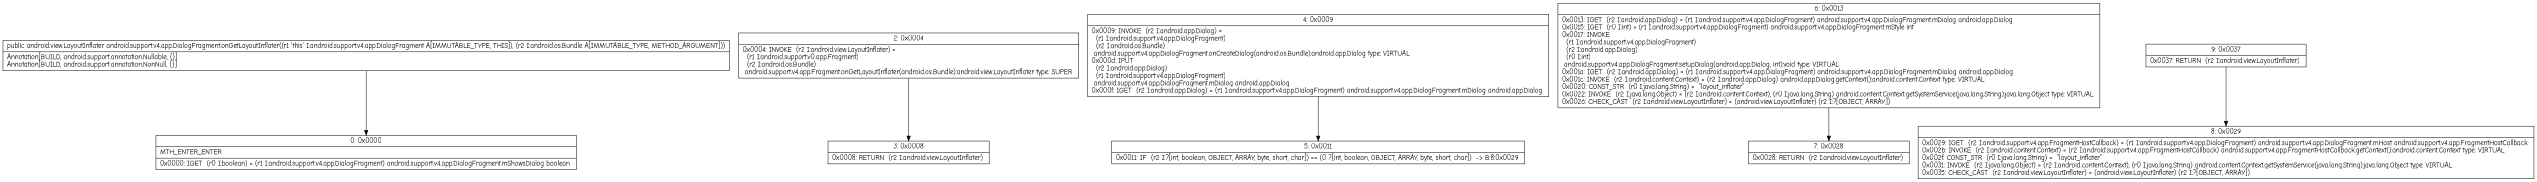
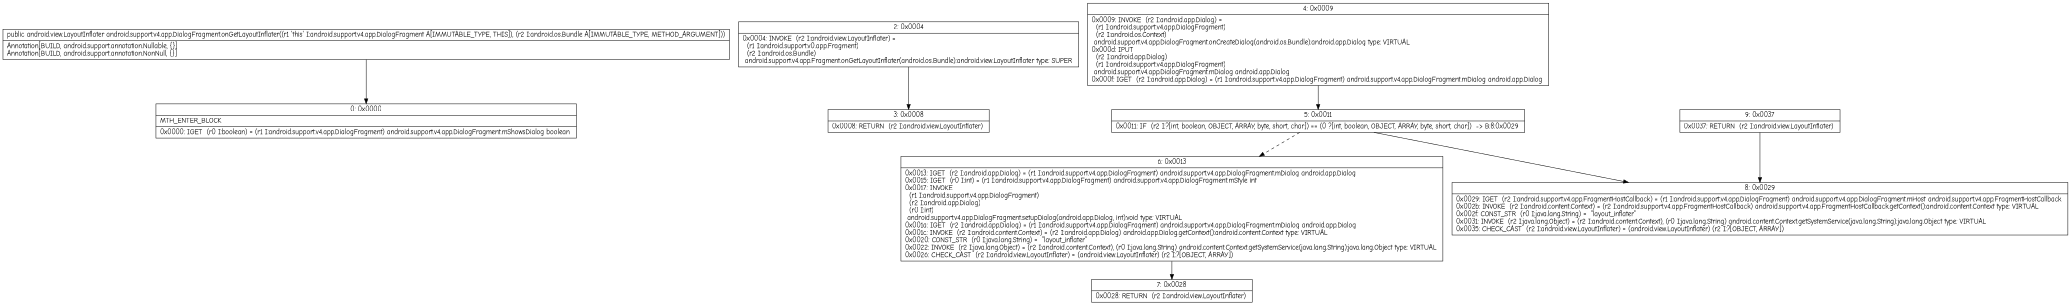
node "4: 0x0009": text "(r2 I:android.os.Bundle)" -> "(r2 I:android.os.Context)"
edge "5: 0x0011" -> "6: 0x0013": added
node "0: 0x0000": text "MTH_ENTER_ENTER" -> "MTH_ENTER_BLOCK"
edge "5: 0x0011" -> "8: 0x0029": added
